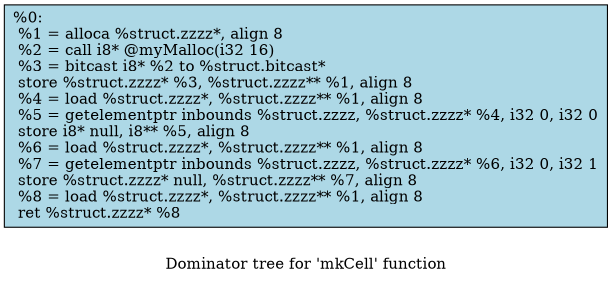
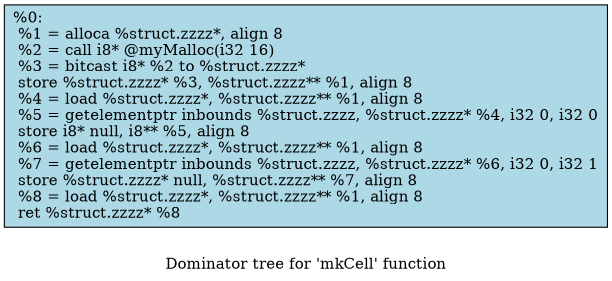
node "%0:": text "%3 = bitcast i8* %2 to %struct.bitcast*" -> "%3 = bitcast i8* %2 to %struct.zzzz*"
